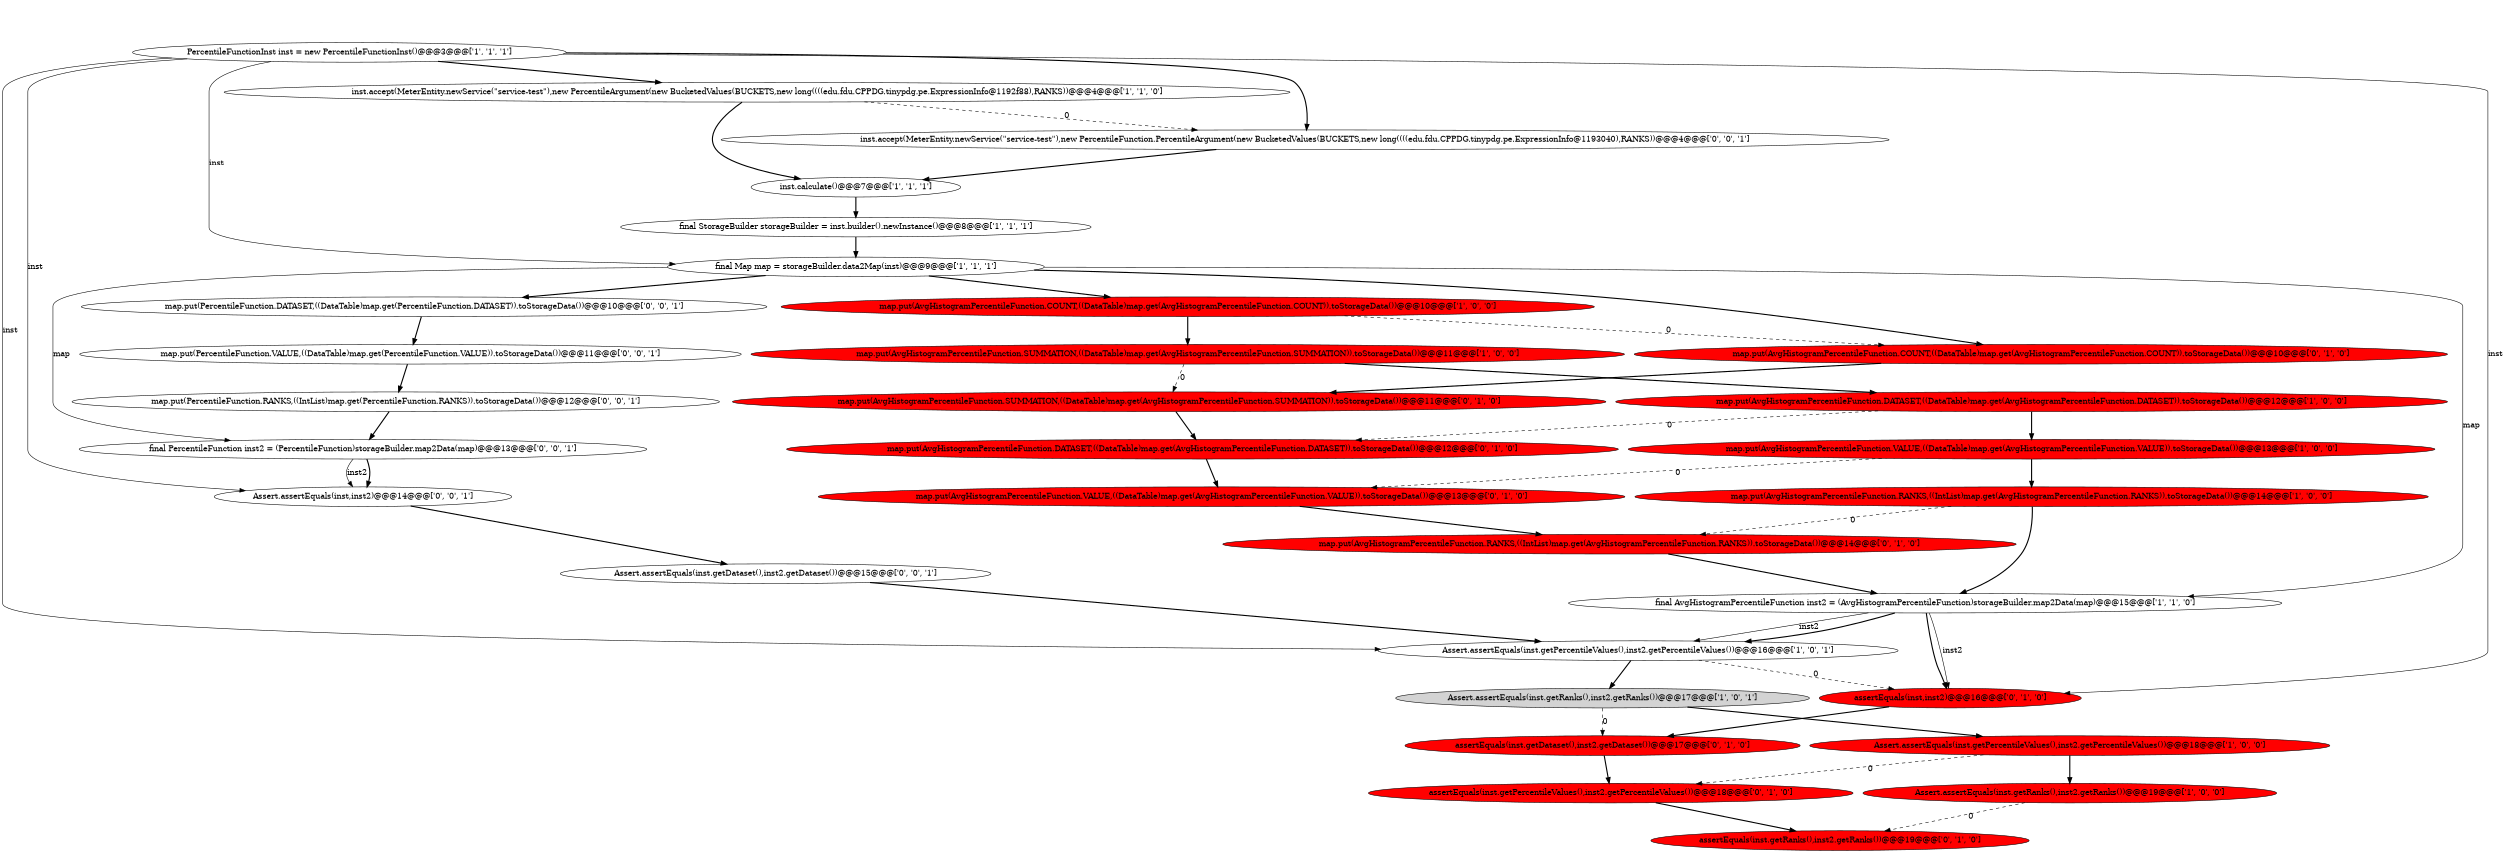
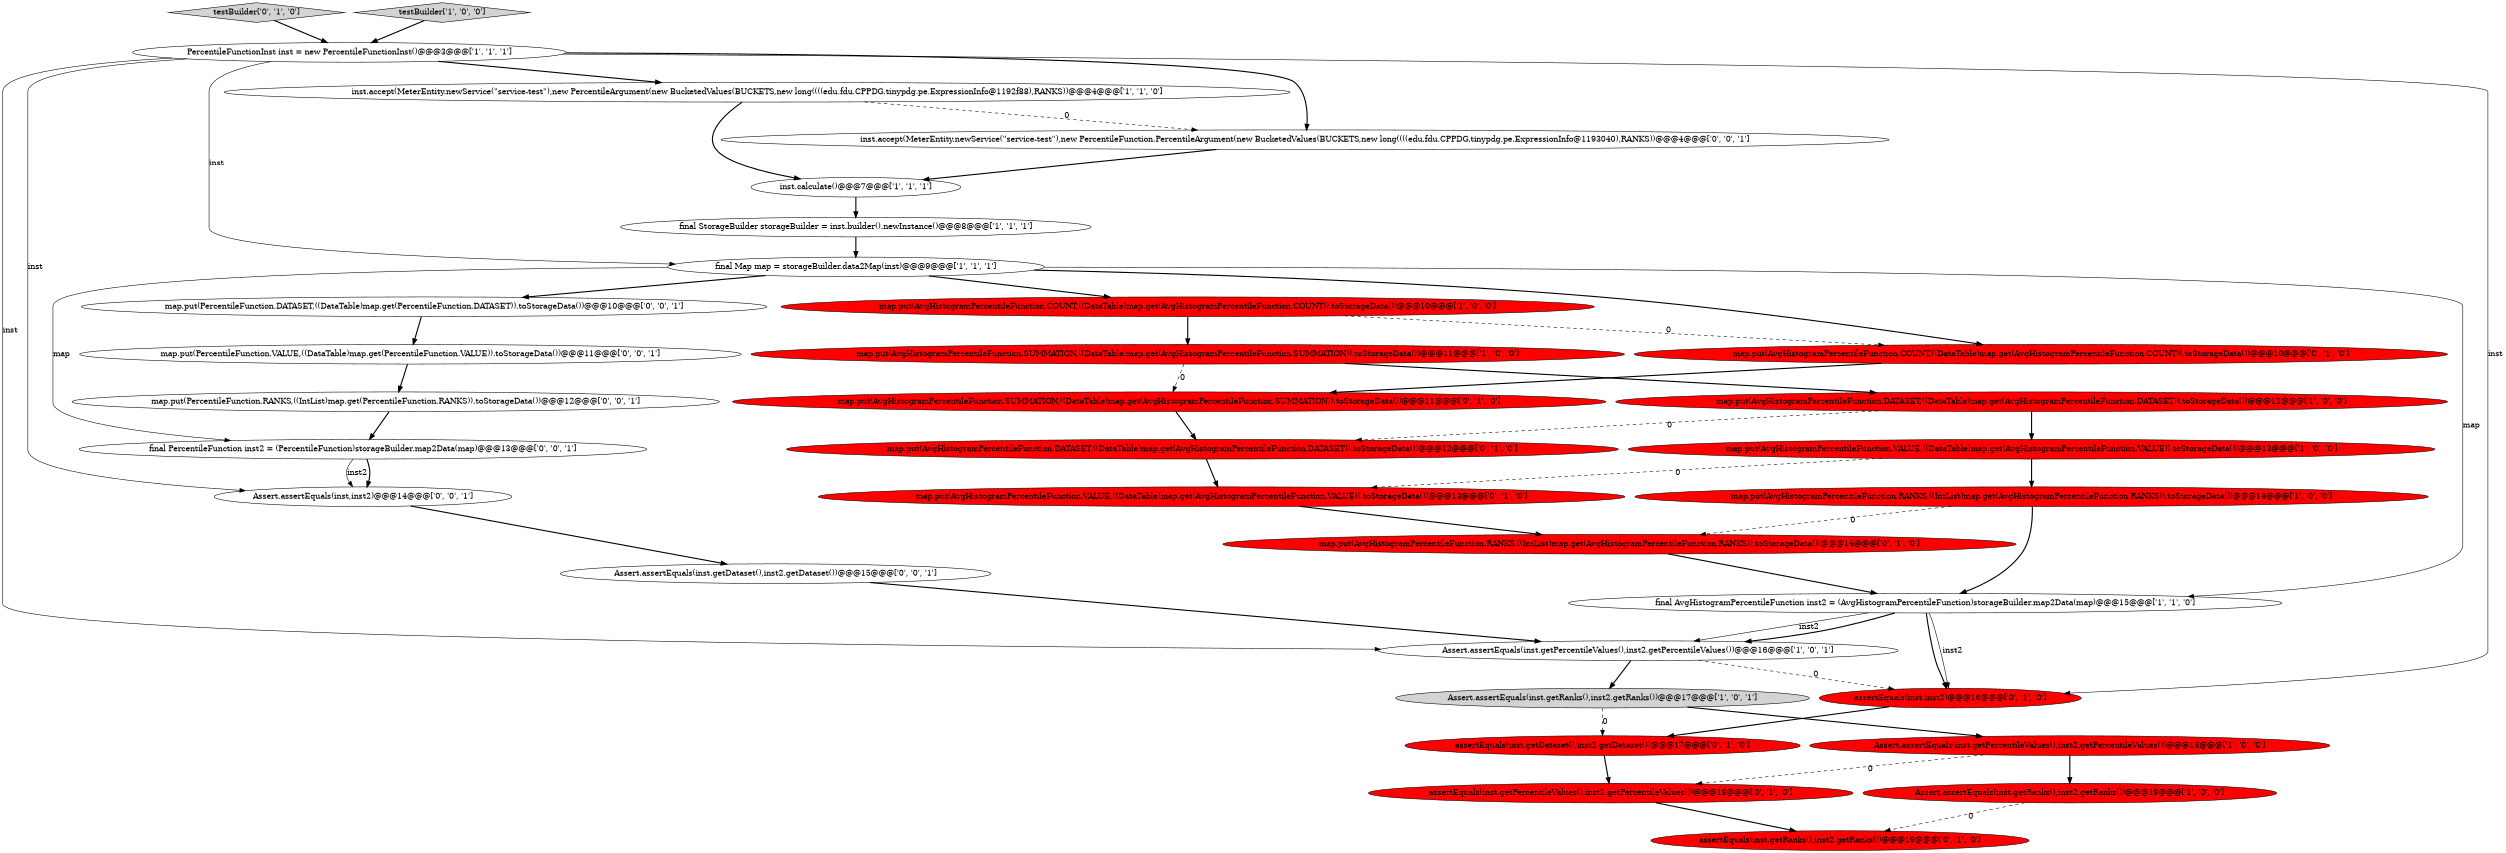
node "testBuilder['0', '1', '0']": added
node "testBuilder['1', '0', '0']": added
